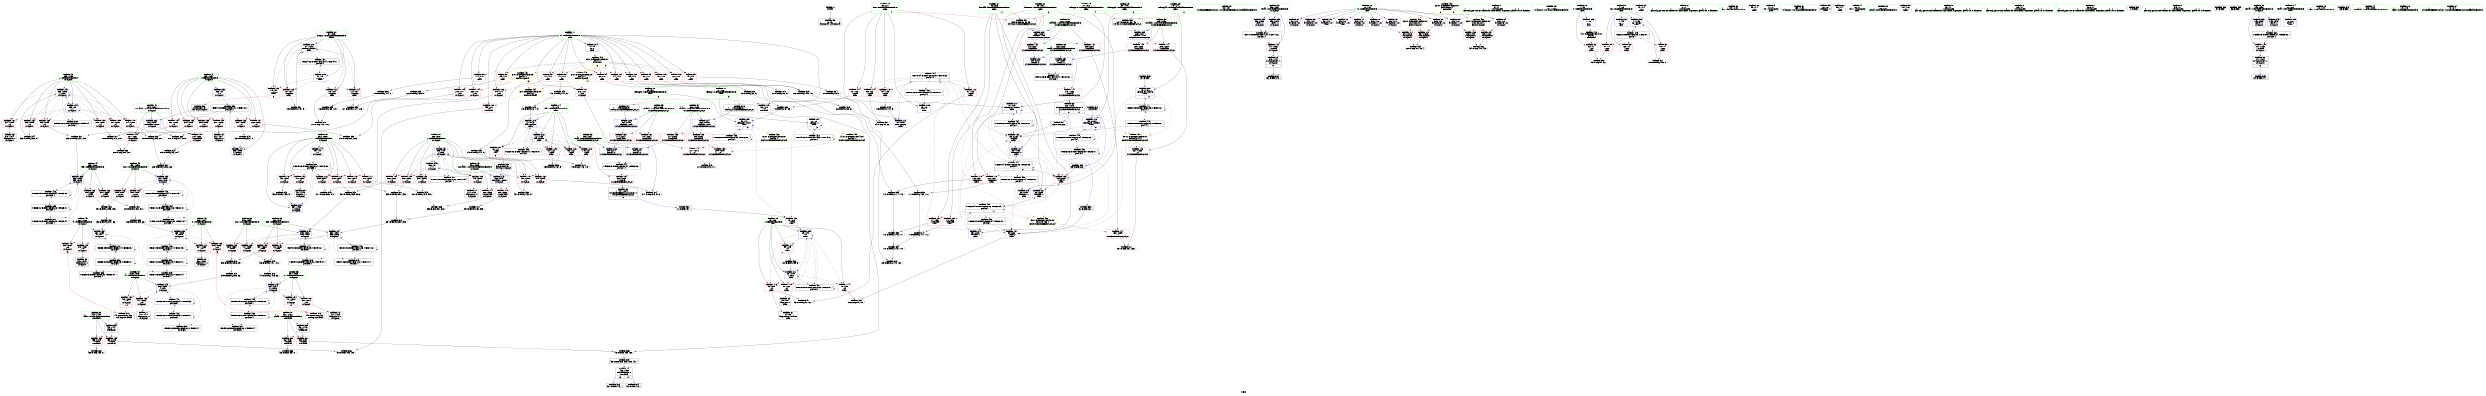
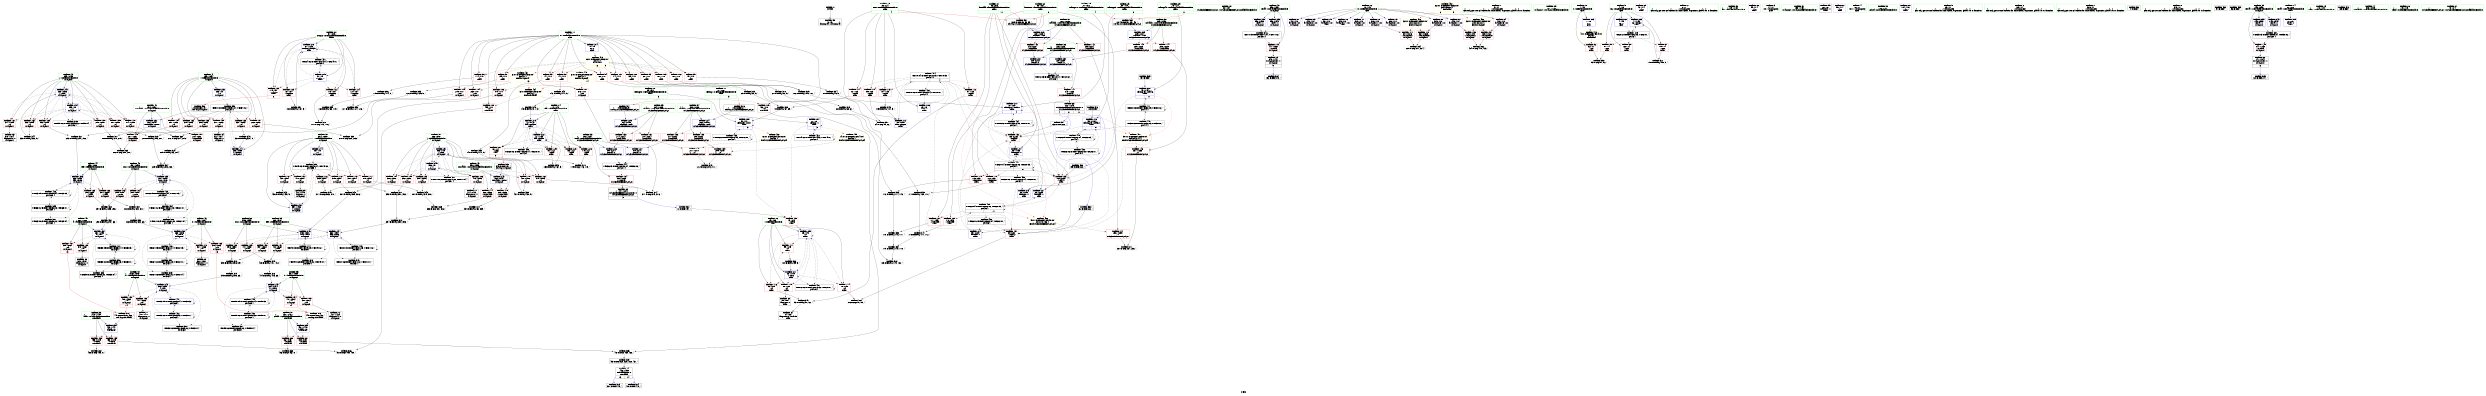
edge "NodeID: 116" -> "NodeID: 61": now "NodeID: 347" -> "NodeID: 61"
